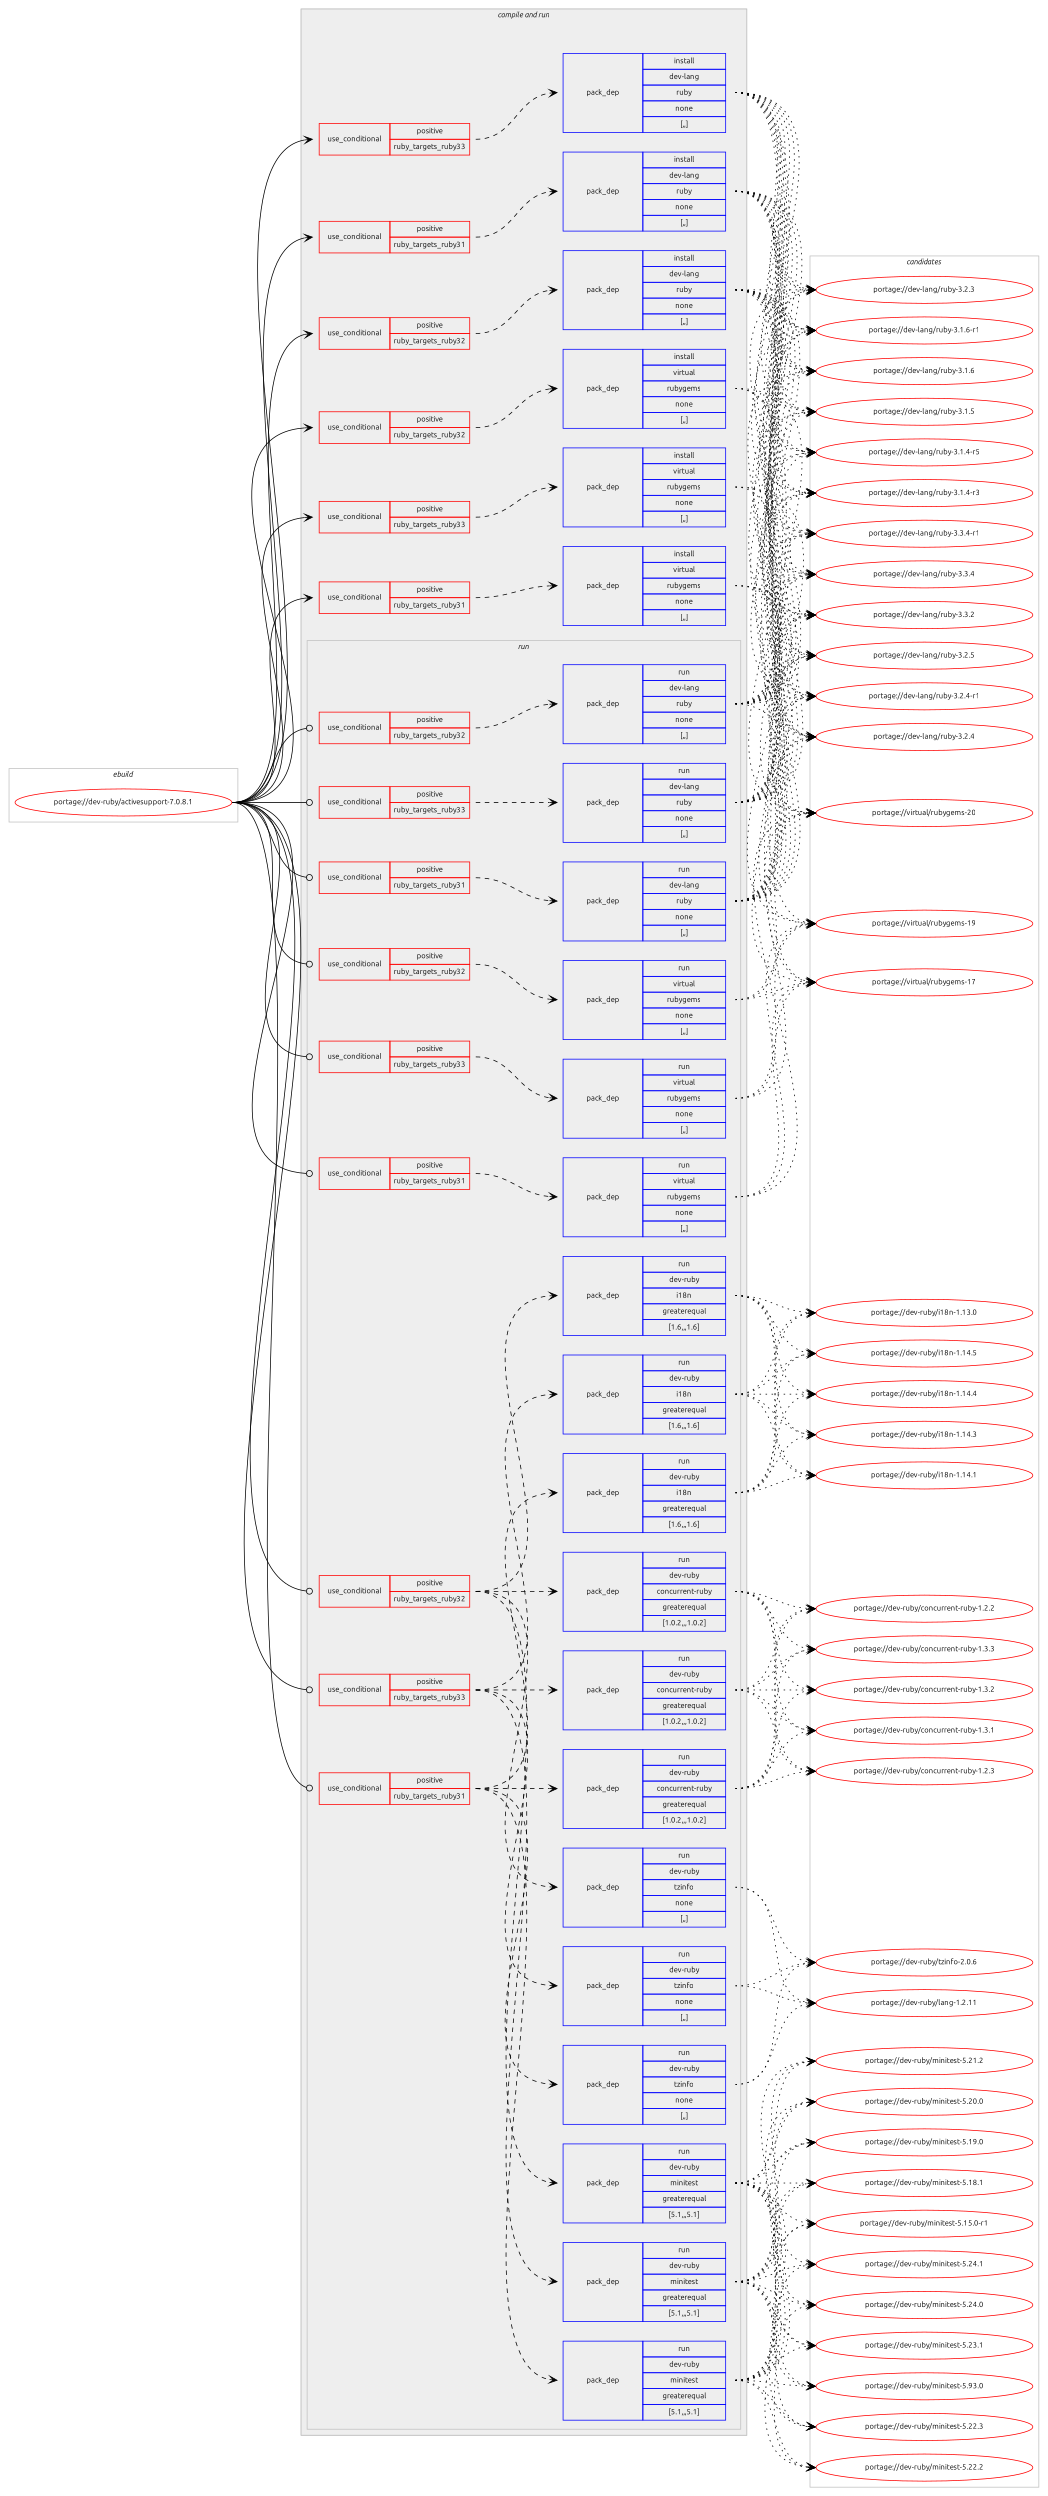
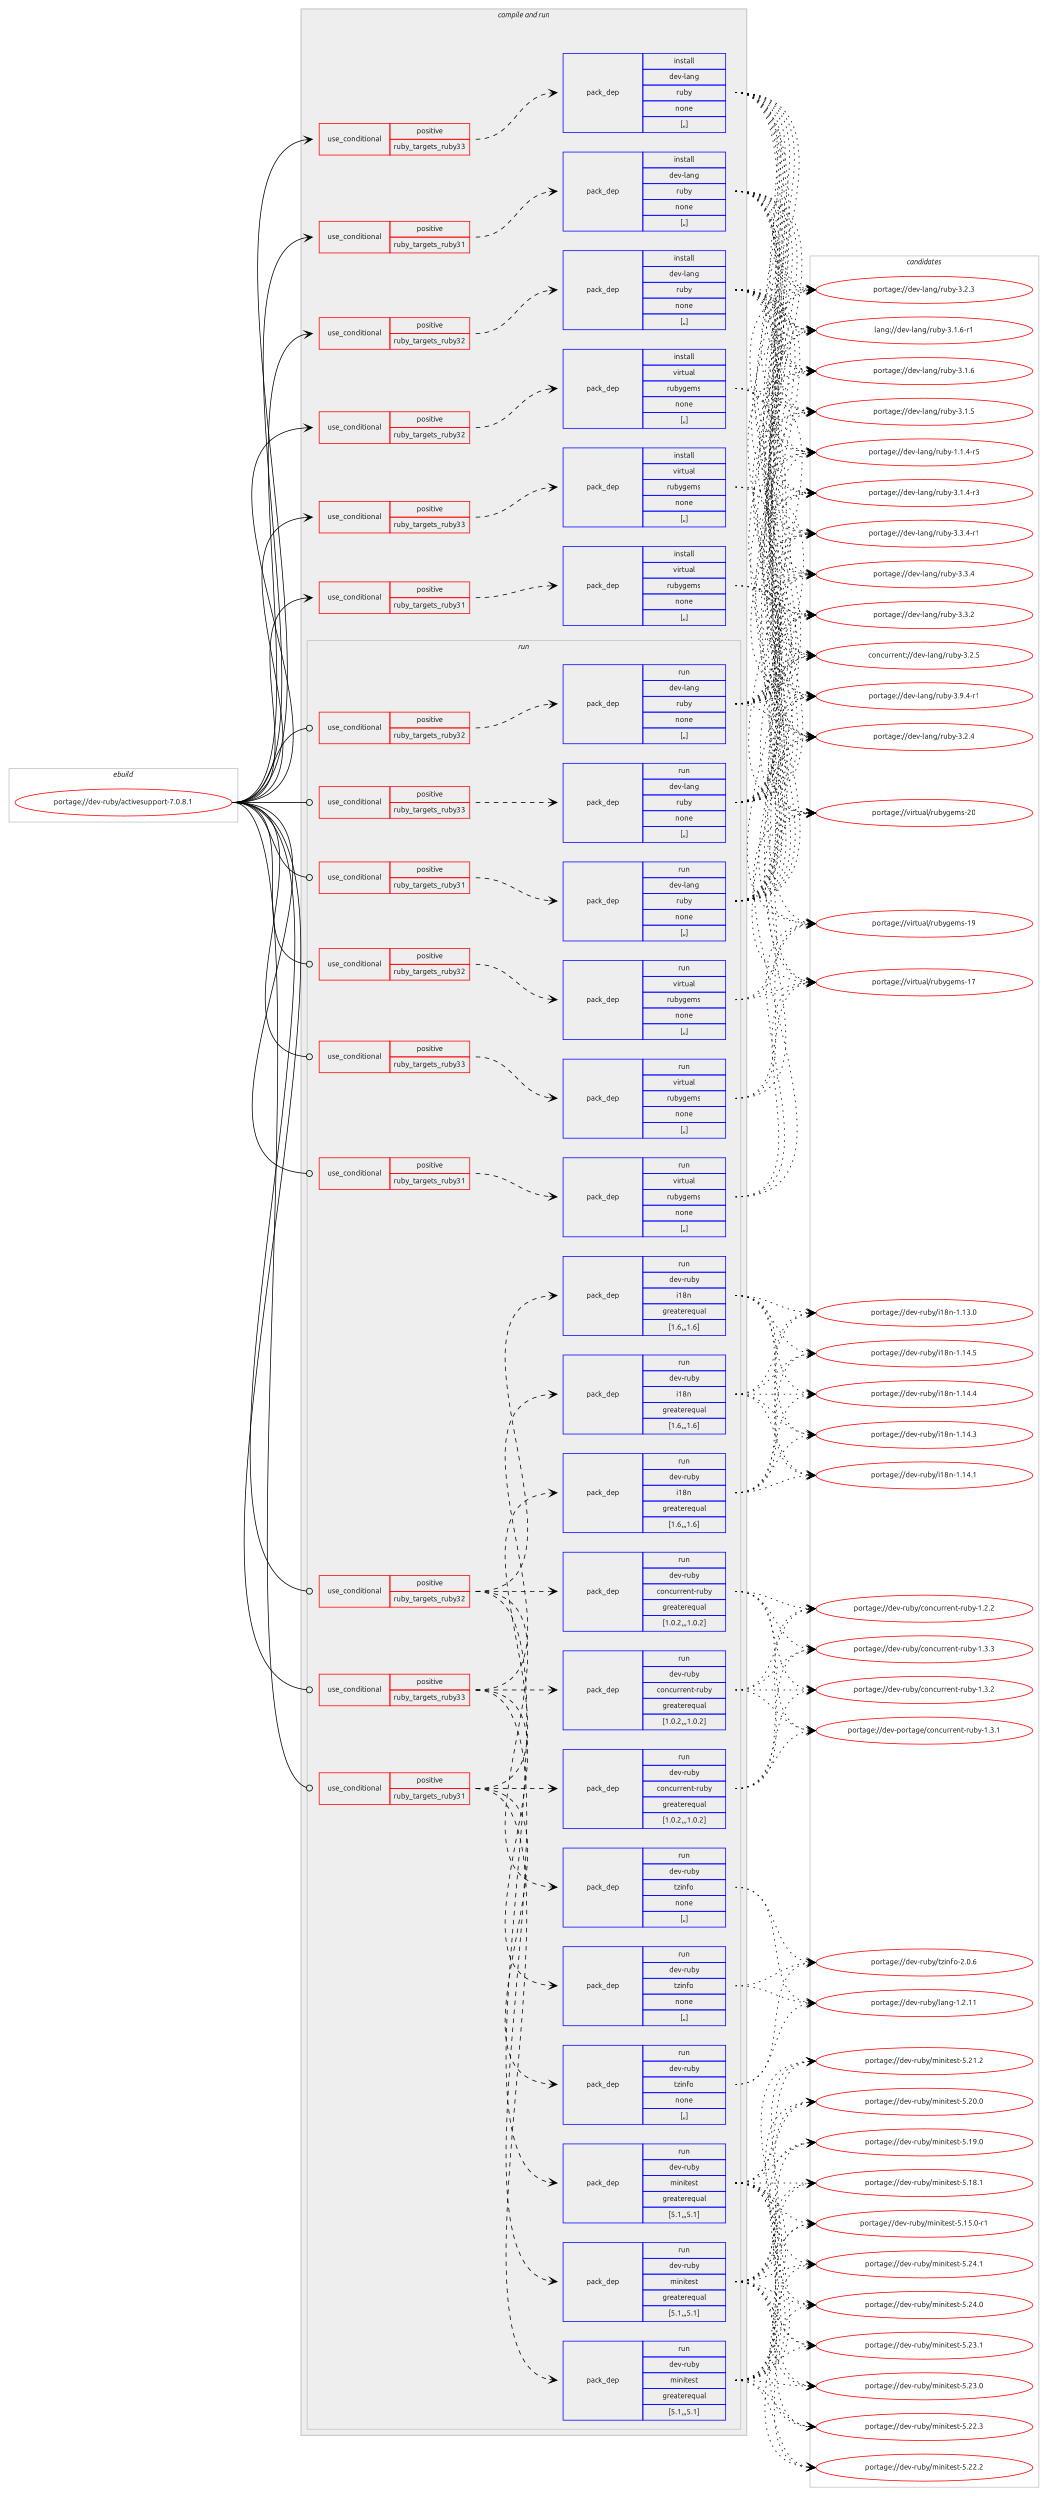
node "portage://dev-lang/ruby-3.1.6-r1": label "portage://dev-lang/ruby-3.1.6-r1" -> "lang://dev-lang/ruby-3.1.6-r1"
node "portage://dev-lang/ruby-3.1.4-r5": label "portage://dev-lang/ruby-3.1.4-r5" -> "portage://dev-lang/ruby-1.1.4-r5"
node "portage://dev-lang/ruby-3.2.5": label "portage://dev-lang/ruby-3.2.5" -> "concurrent://dev-lang/ruby-3.2.5"
node "portage://dev-lang/ruby-3.2.4-r1": label "portage://dev-lang/ruby-3.2.4-r1" -> "portage://dev-lang/ruby-3.9.4-r1"
node "portage://dev-ruby/concurrent-ruby-1.3.1": label "portage://dev-ruby/concurrent-ruby-1.3.1" -> "portage://dev-portage/concurrent-ruby-1.3.1"
node "portage://dev-ruby/concurrent-ruby-1.2.3": removed
node "portage://dev-ruby/minitest-5.93.0": label "portage://dev-ruby/minitest-5.93.0" -> "portage://dev-ruby/minitest-5.23.0"
